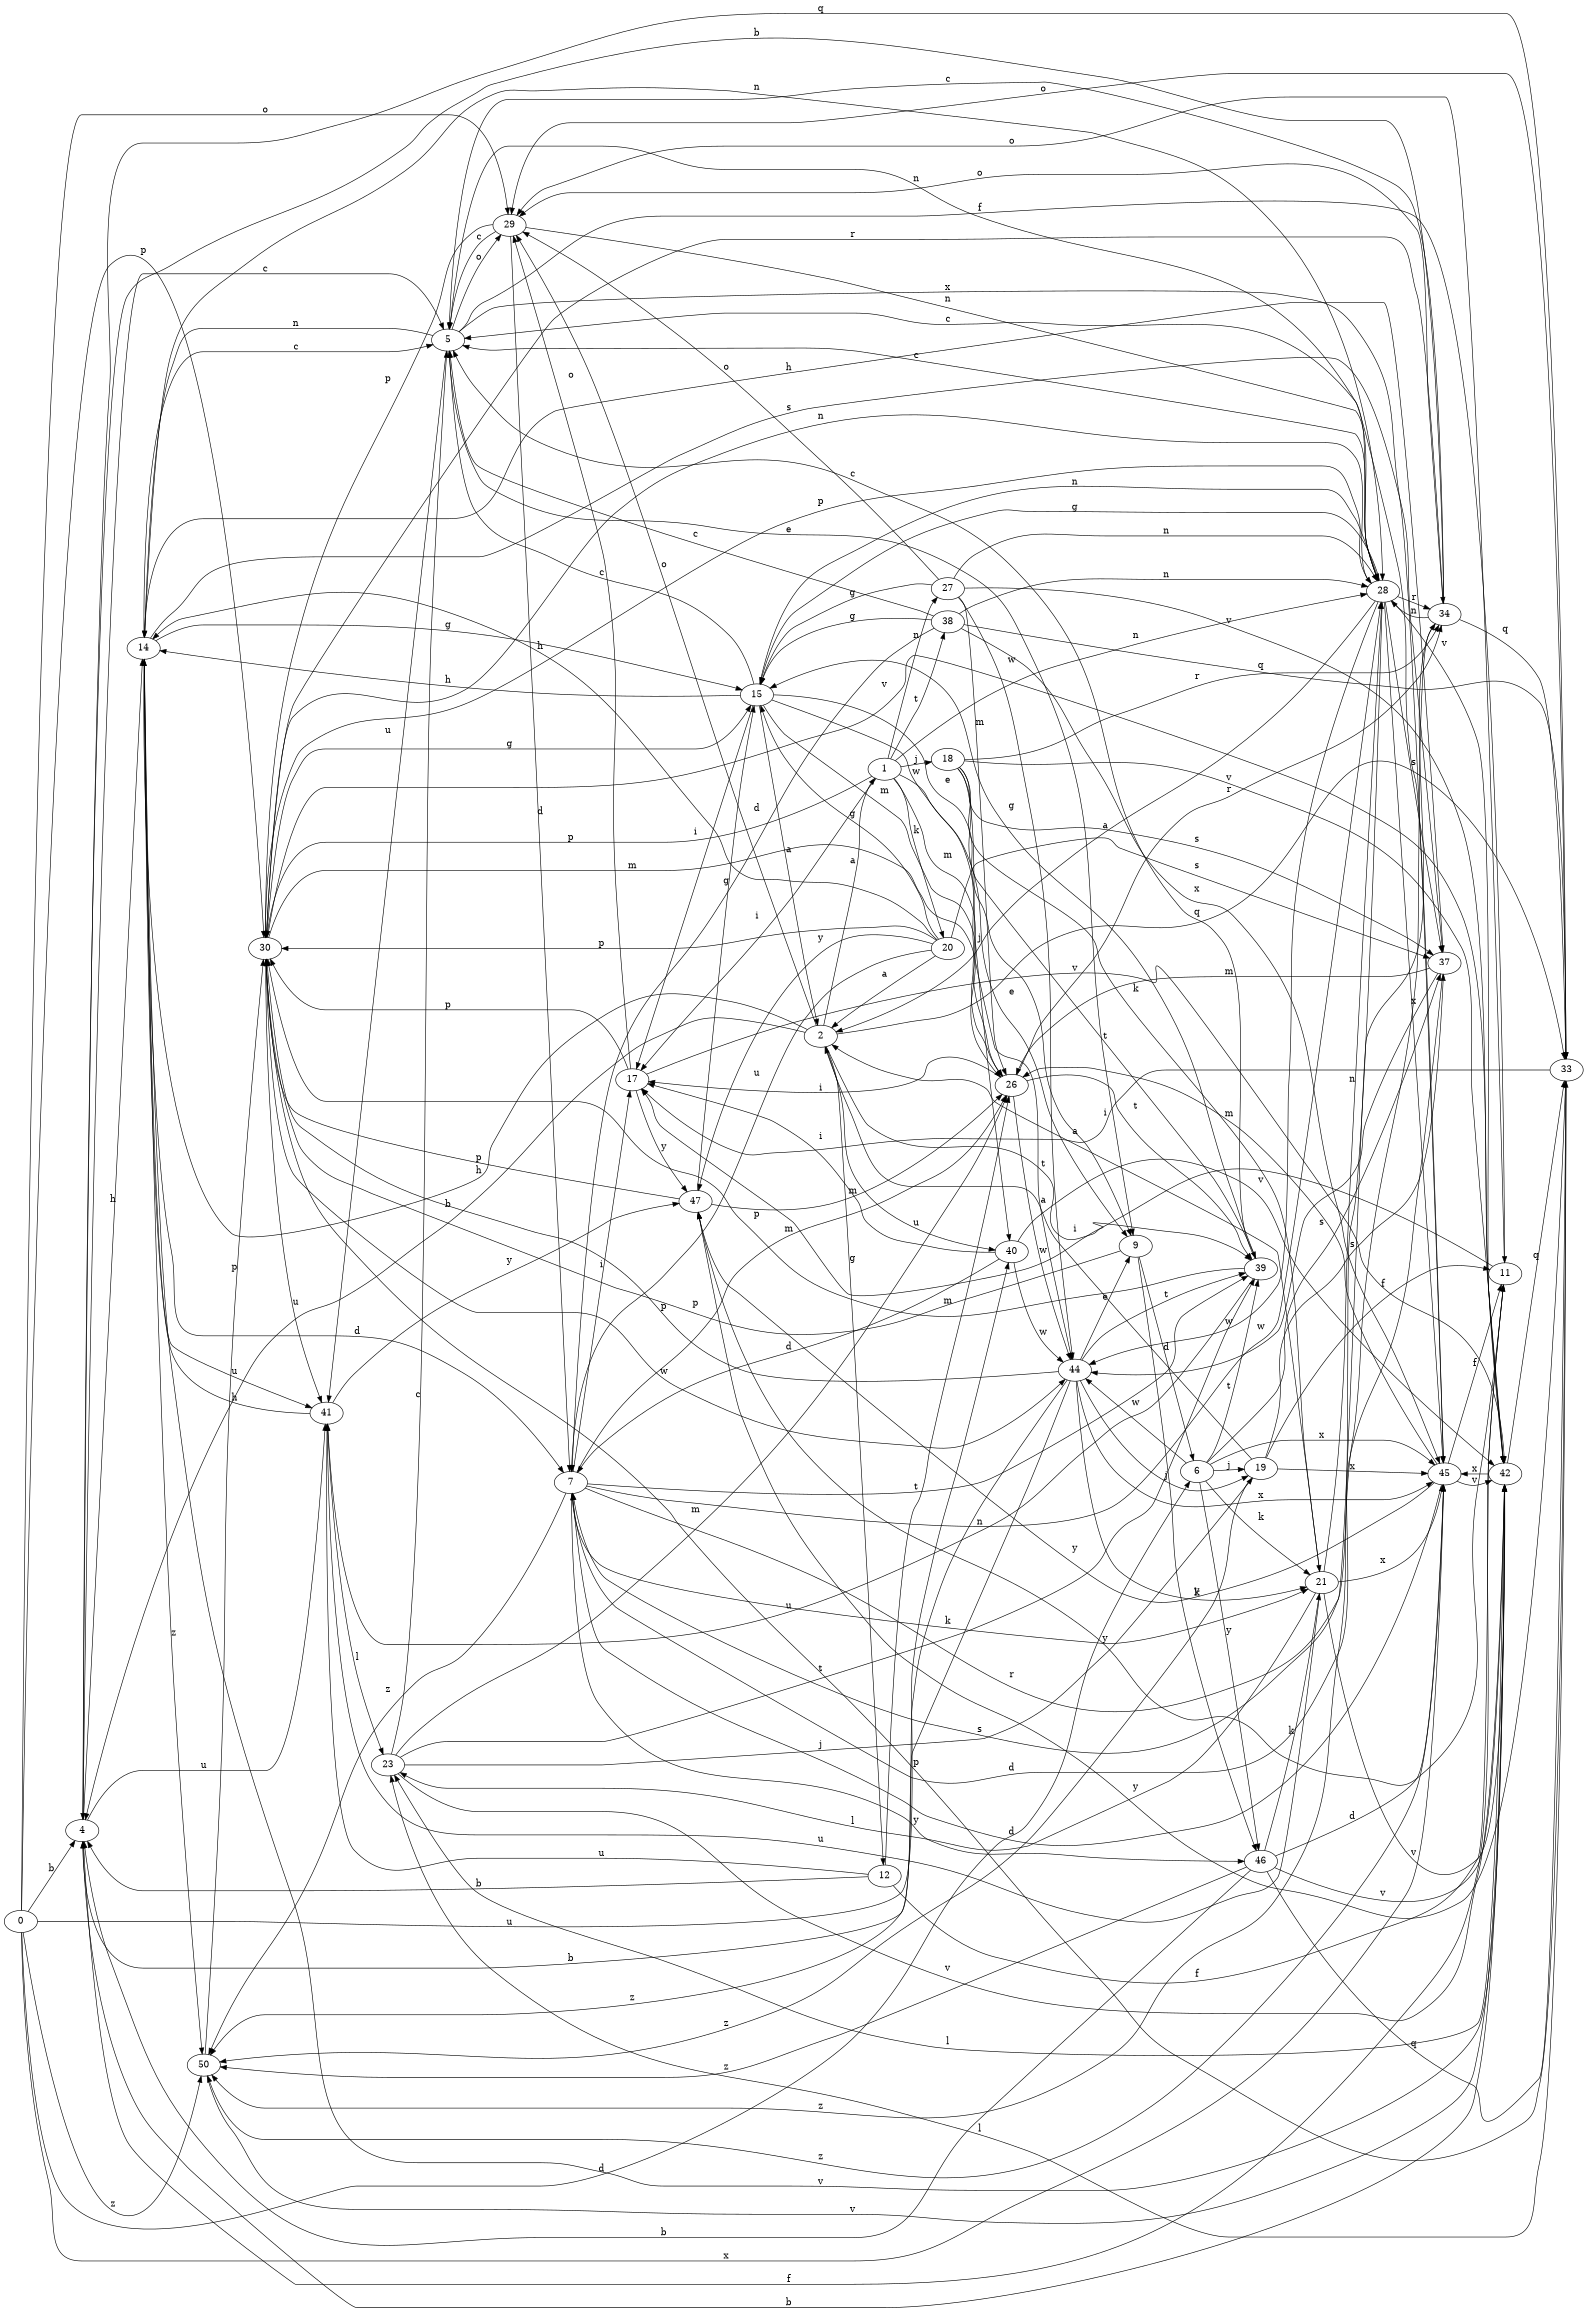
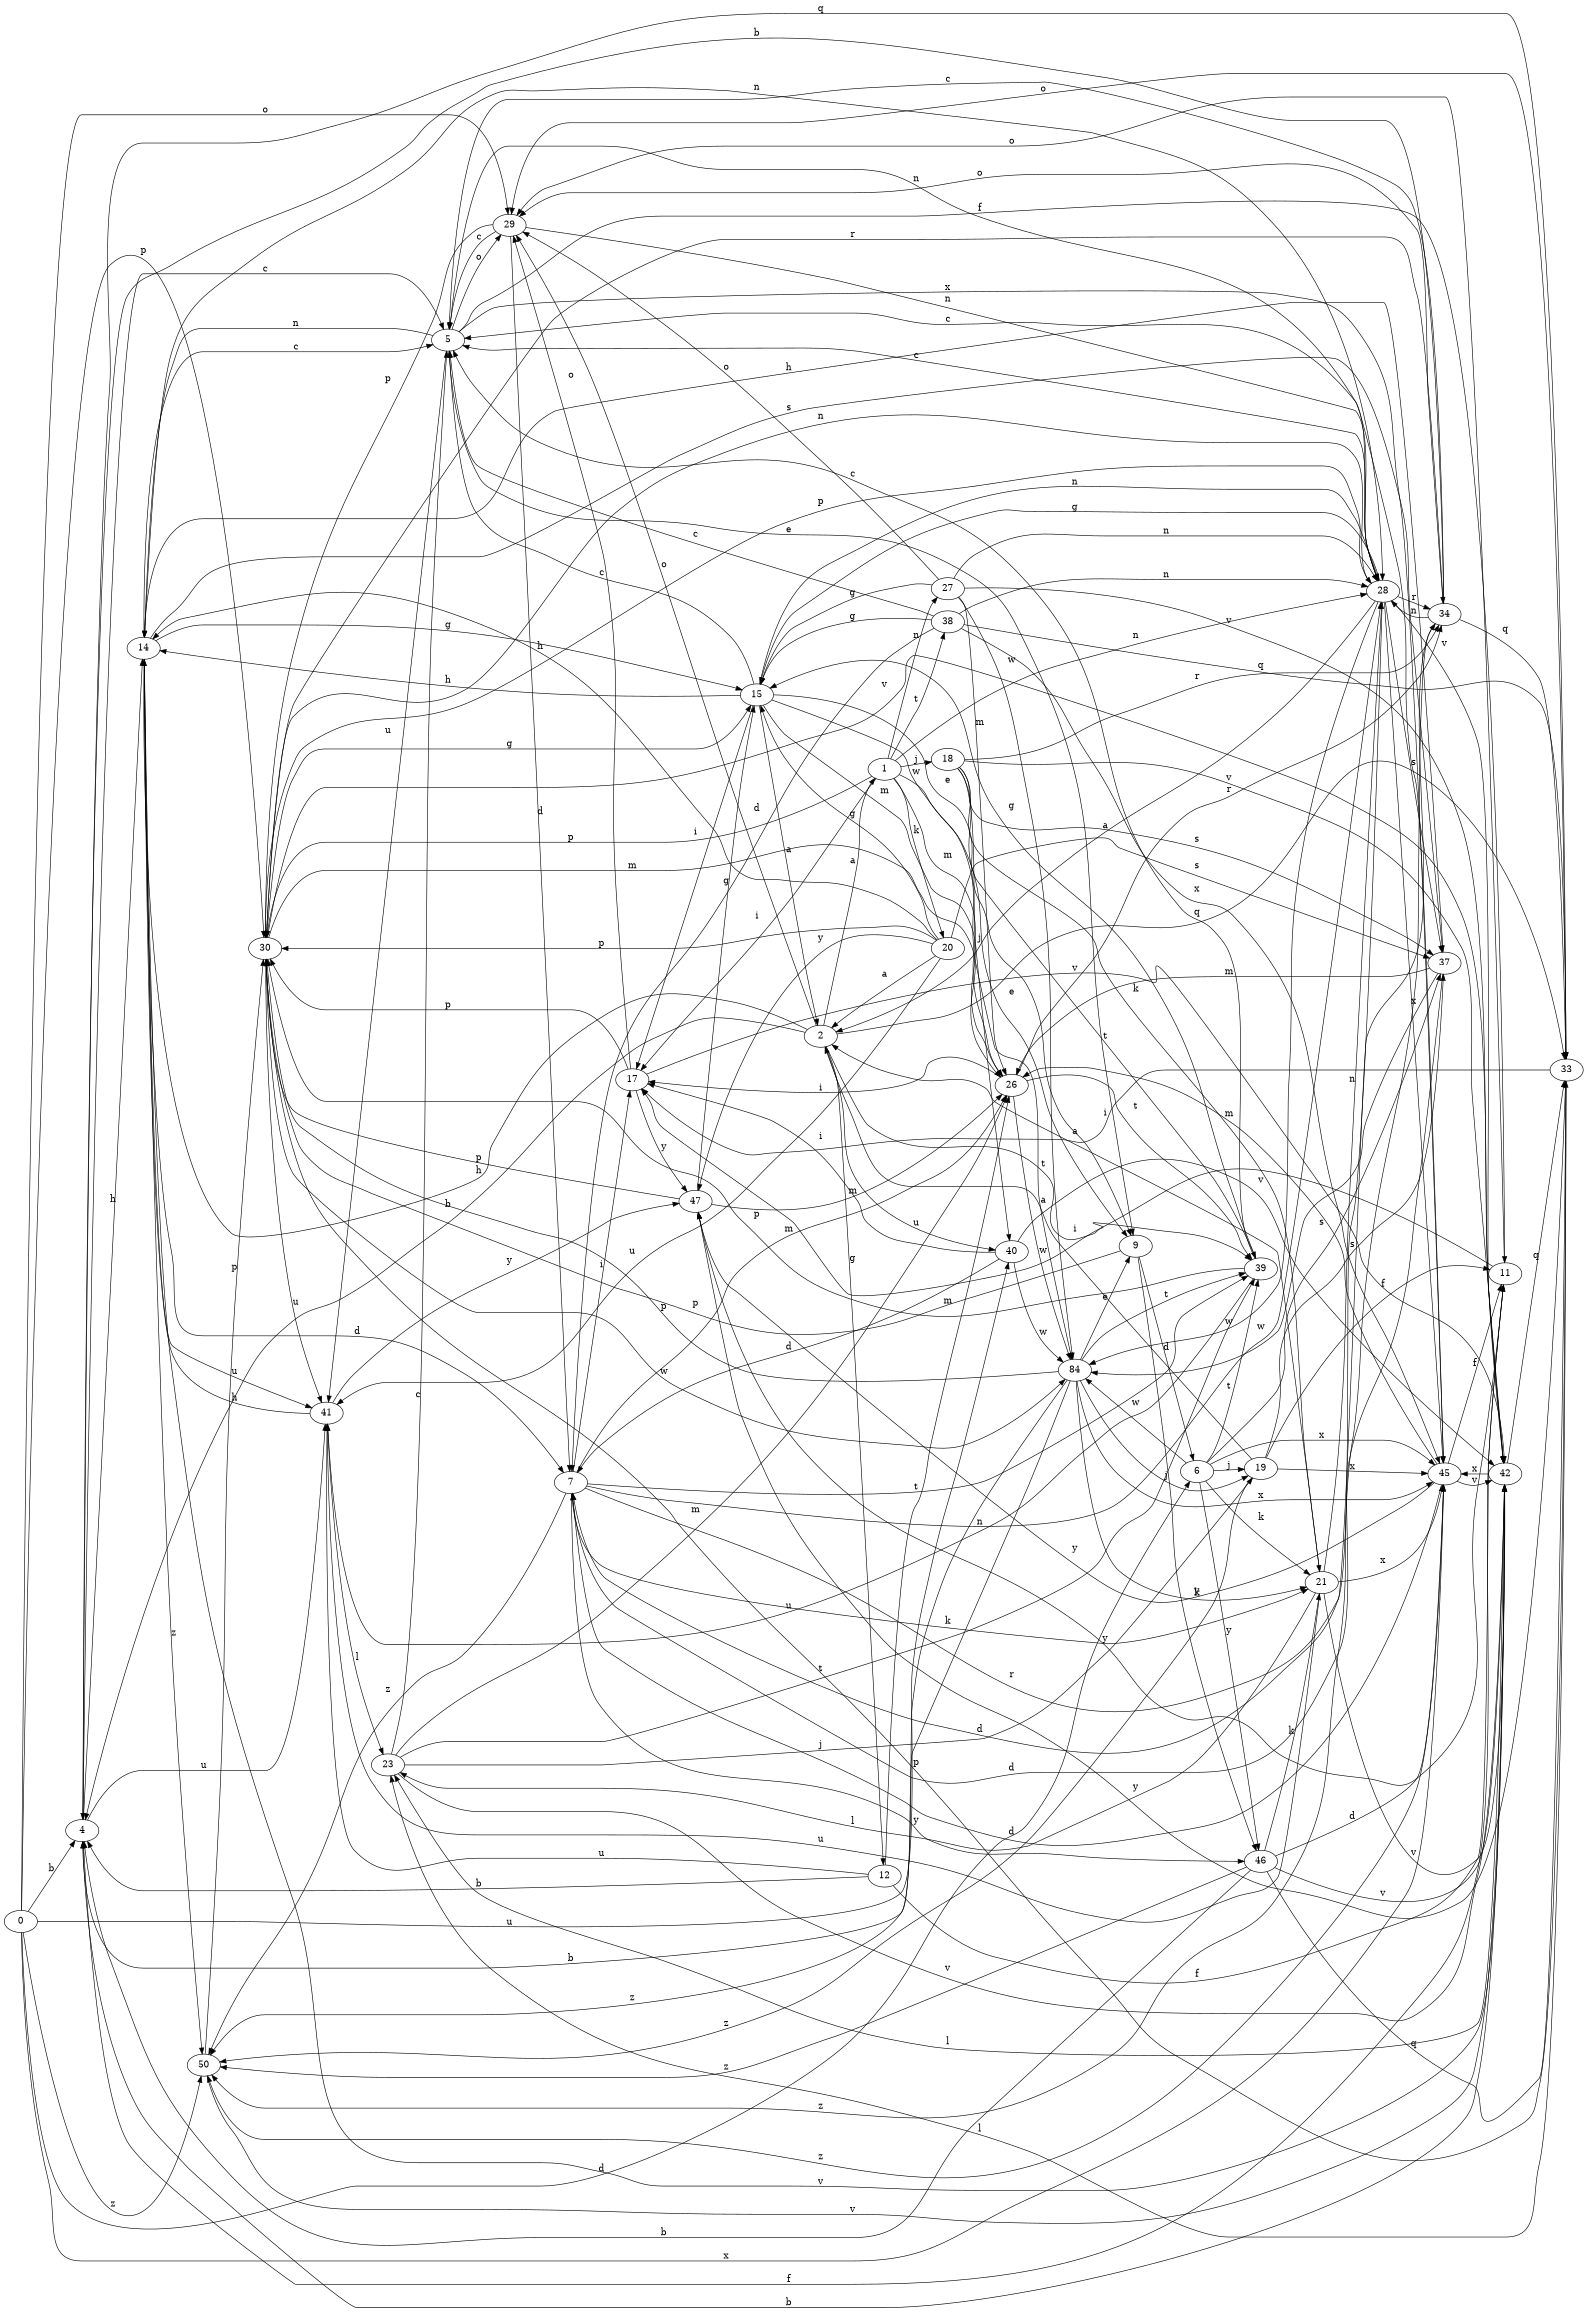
edge "20" -> "7": now "20" -> "41"
node "44": label "44" -> "84"
edge "28" -> "7": label "s" -> "d"
